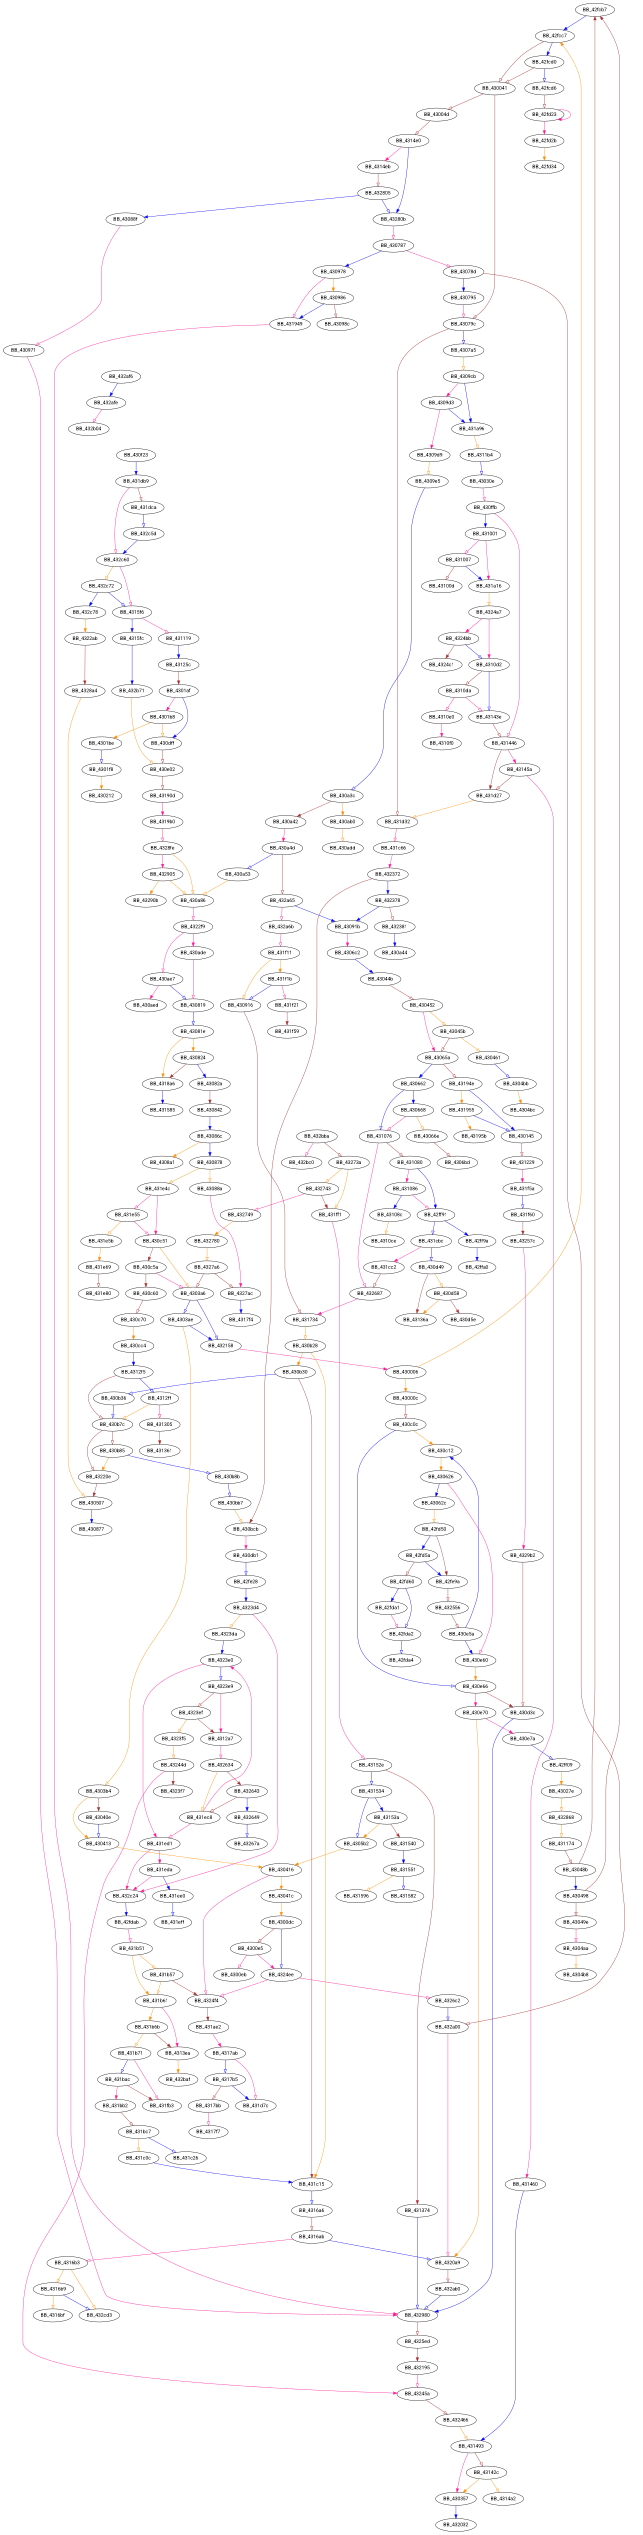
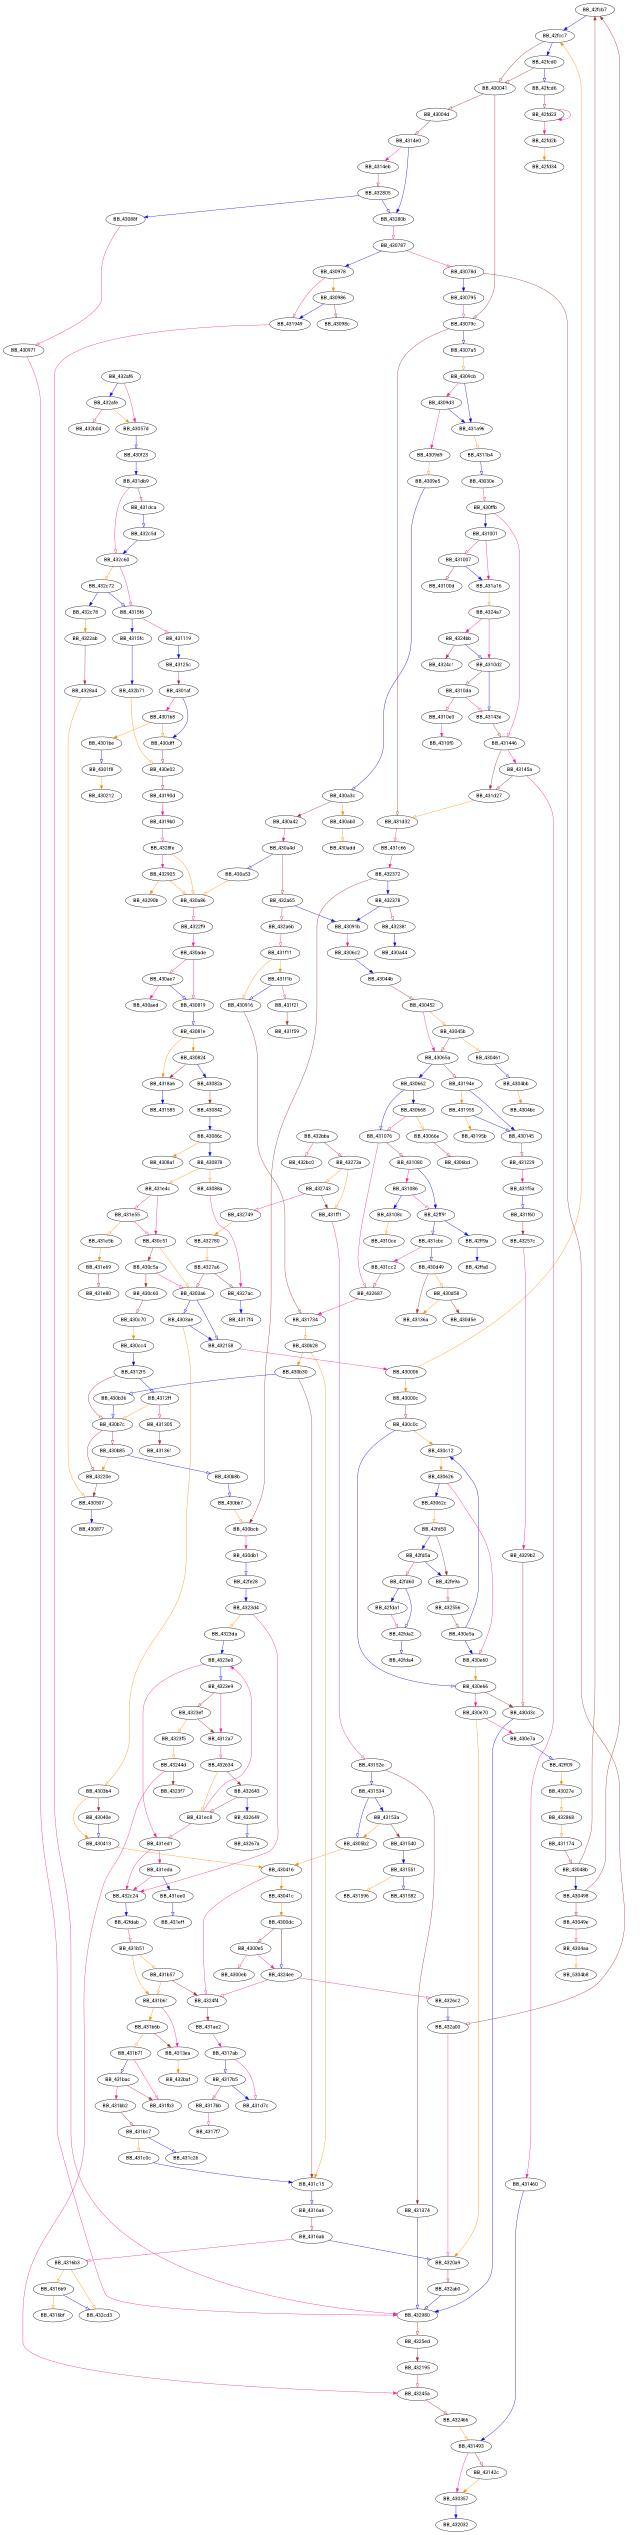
node "BB_43057d": added
edge "BB_4322f9" -> "BB_430ae7": now "BB_430ade" -> "BB_430ae7"
node "BB_4304b8": label "BB_4304b8" -> "BB_5304b8"
node "BB_4314a2": removed
